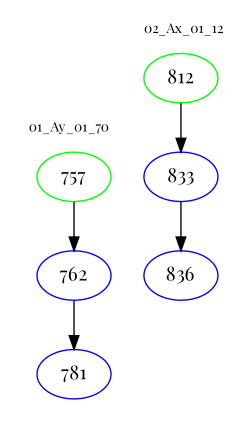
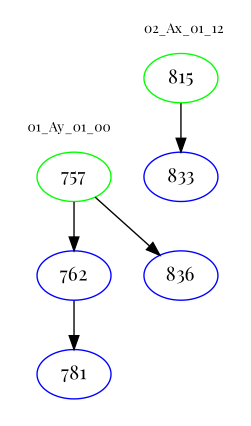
node "812": label "812" -> "815"
cluster "01_Ay_01_70": label "01_Ay_01_70" -> "01_Ay_01_00"
edge "833" -> "836": now "757" -> "836"
